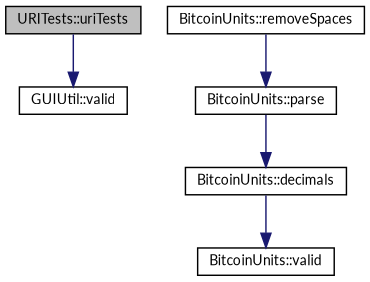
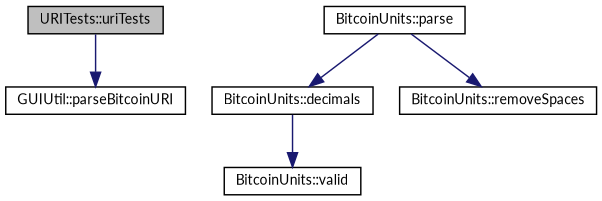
edge "BitcoinUnits::removeSpaces" -> "BitcoinUnits::parse": reversed
node "GUIUtil::valid": label "GUIUtil::valid" -> "GUIUtil::parseBitcoinURI"
